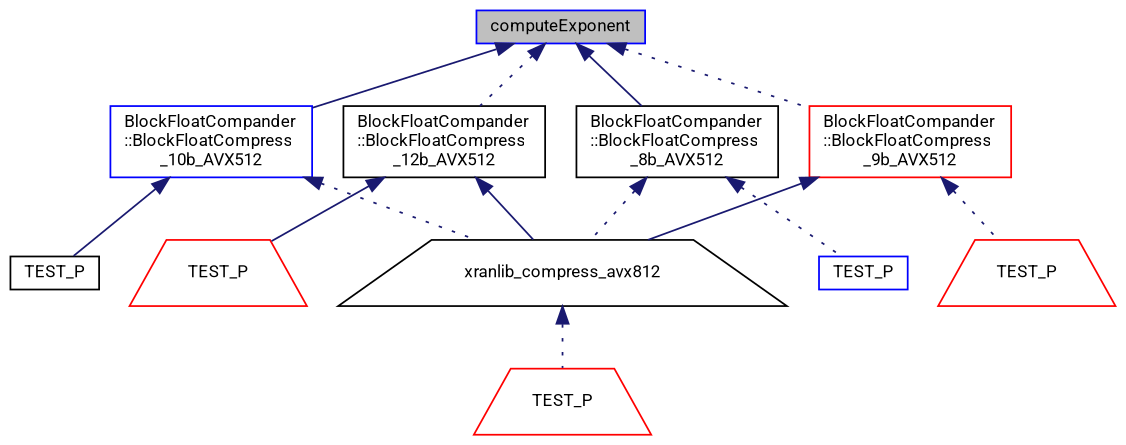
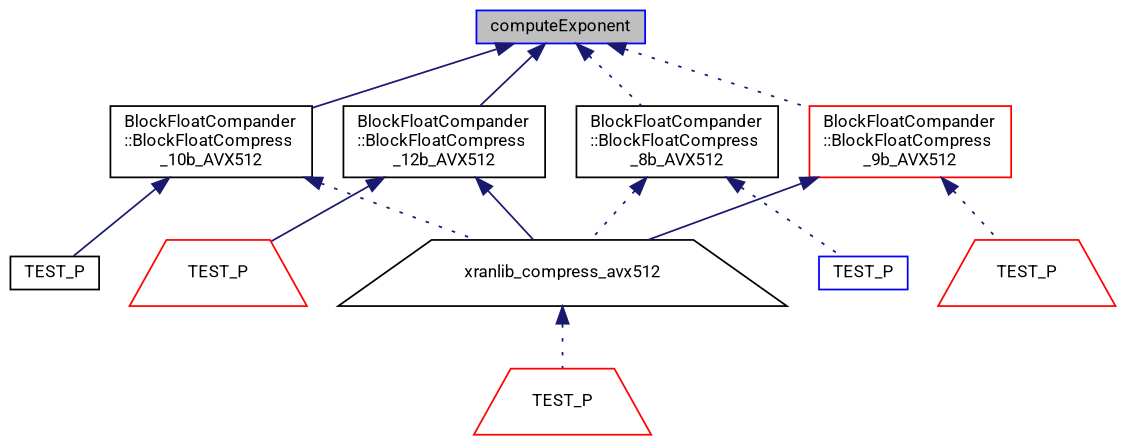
edge "BlockFloatCompander ::BlockFloatCompress _12b_AVX512" -> "computeExponent": style dotted -> solid
edge "BlockFloatCompander ::BlockFloatCompress _8b_AVX512" -> "computeExponent": style solid -> dotted
node "BlockFloatCompander ::BlockFloatCompress _10b_AVX512": color blue -> black
node "xranlib_compress_avx812": label "xranlib_compress_avx812" -> "xranlib_compress_avx512"
